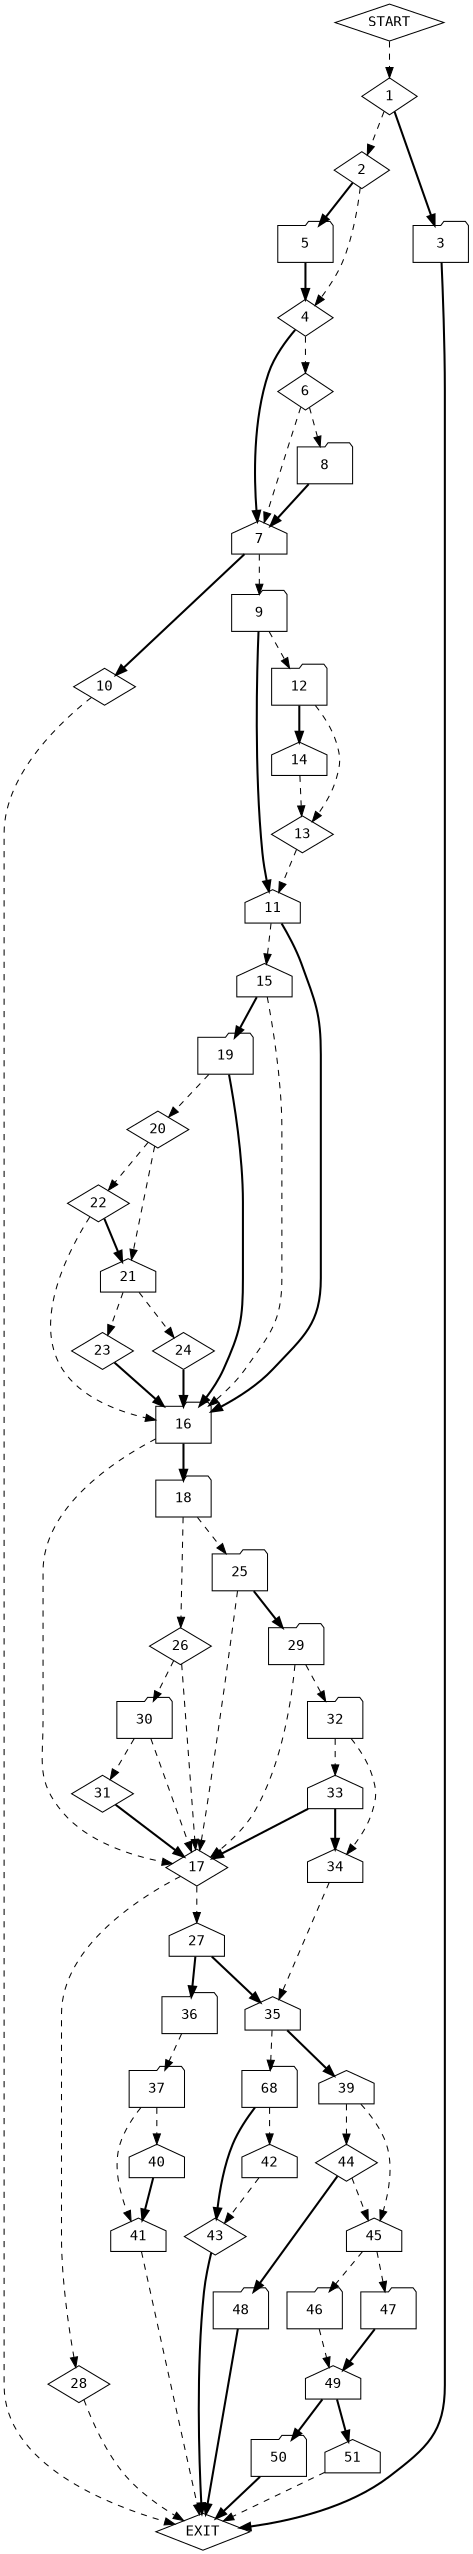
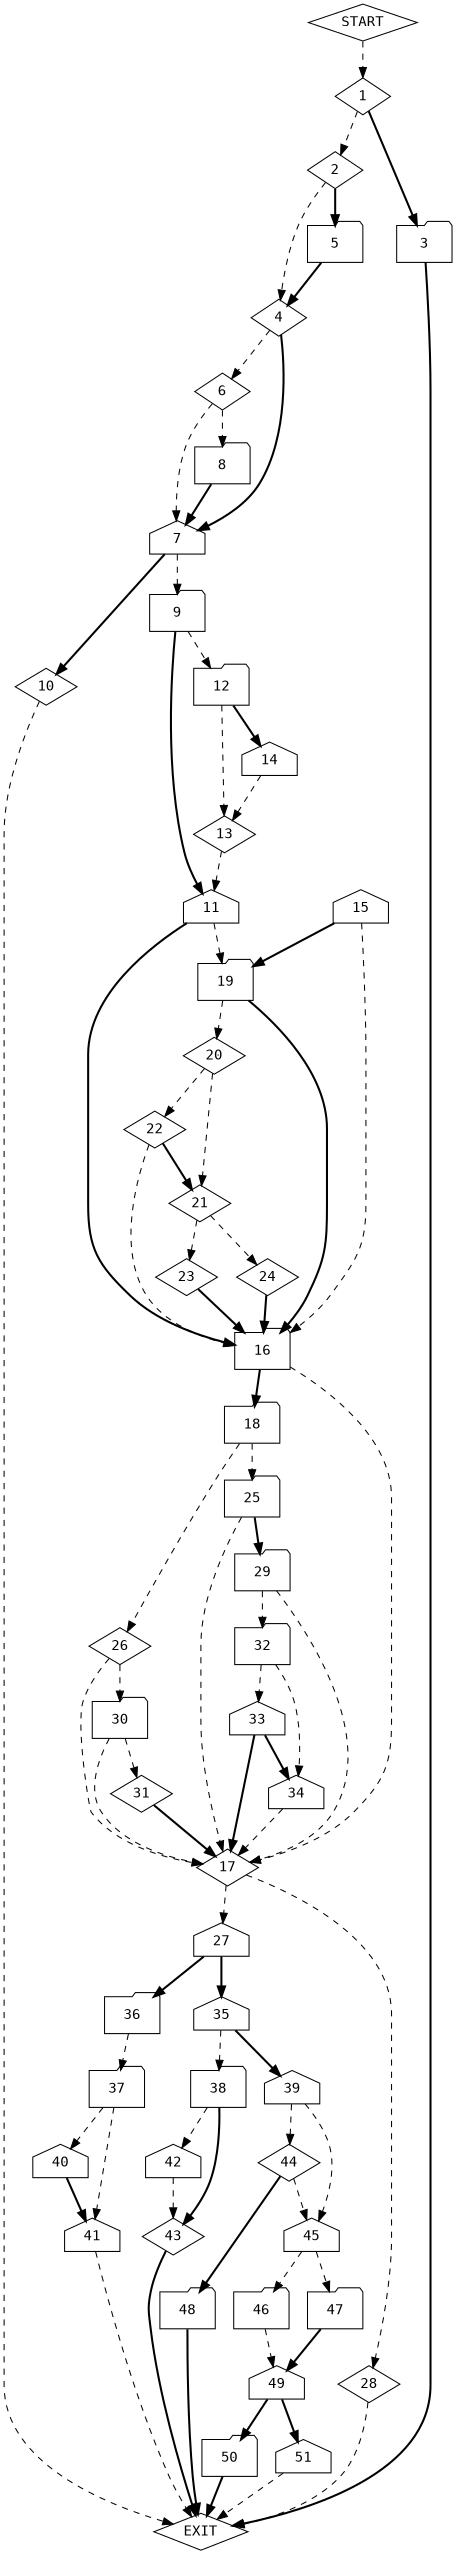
edge "11" -> "15": now "11" -> "19"
node "21": shape house -> diamond
edge "34" -> "35": now "34" -> "17"
node "68": label "68" -> "38"
